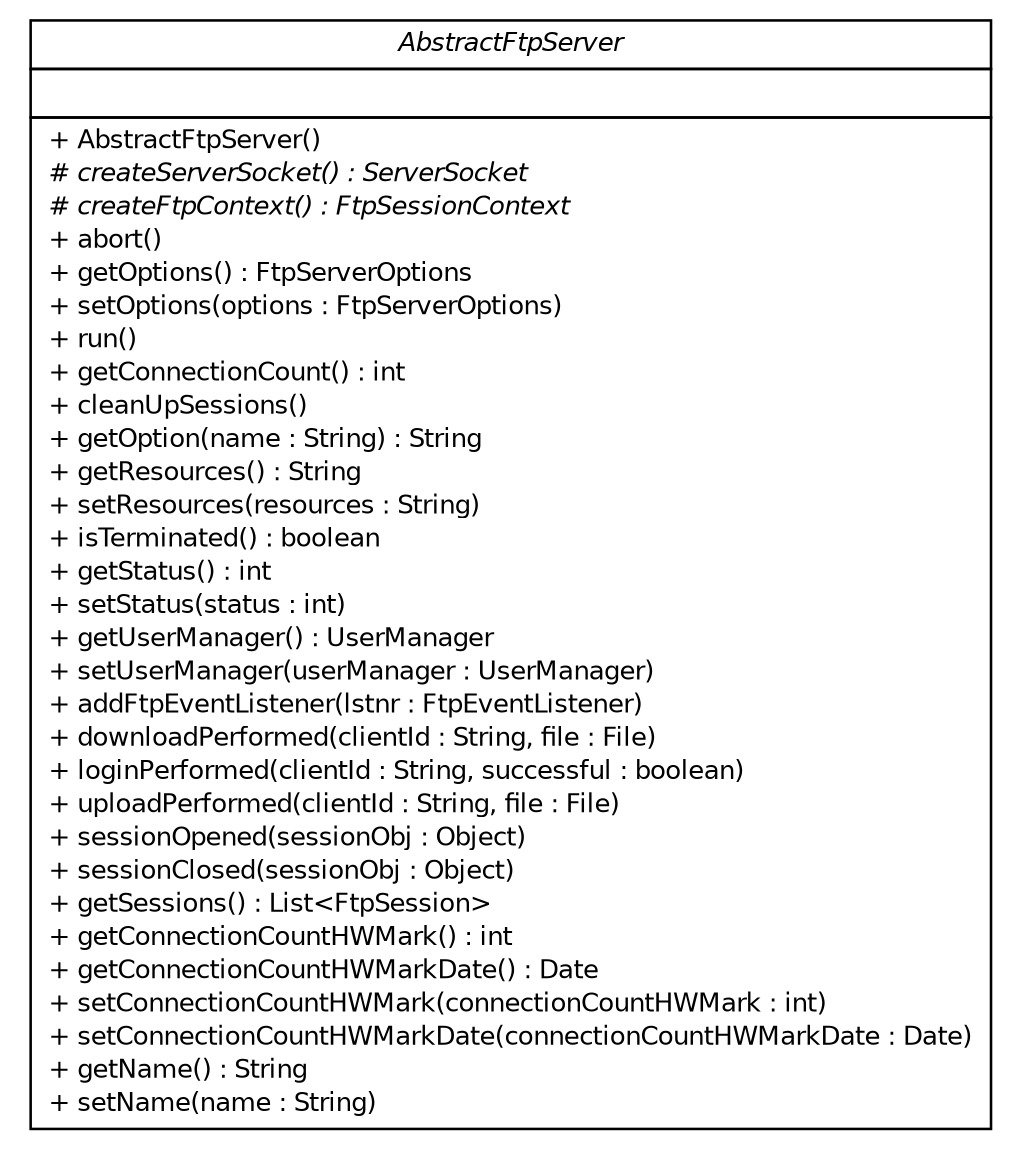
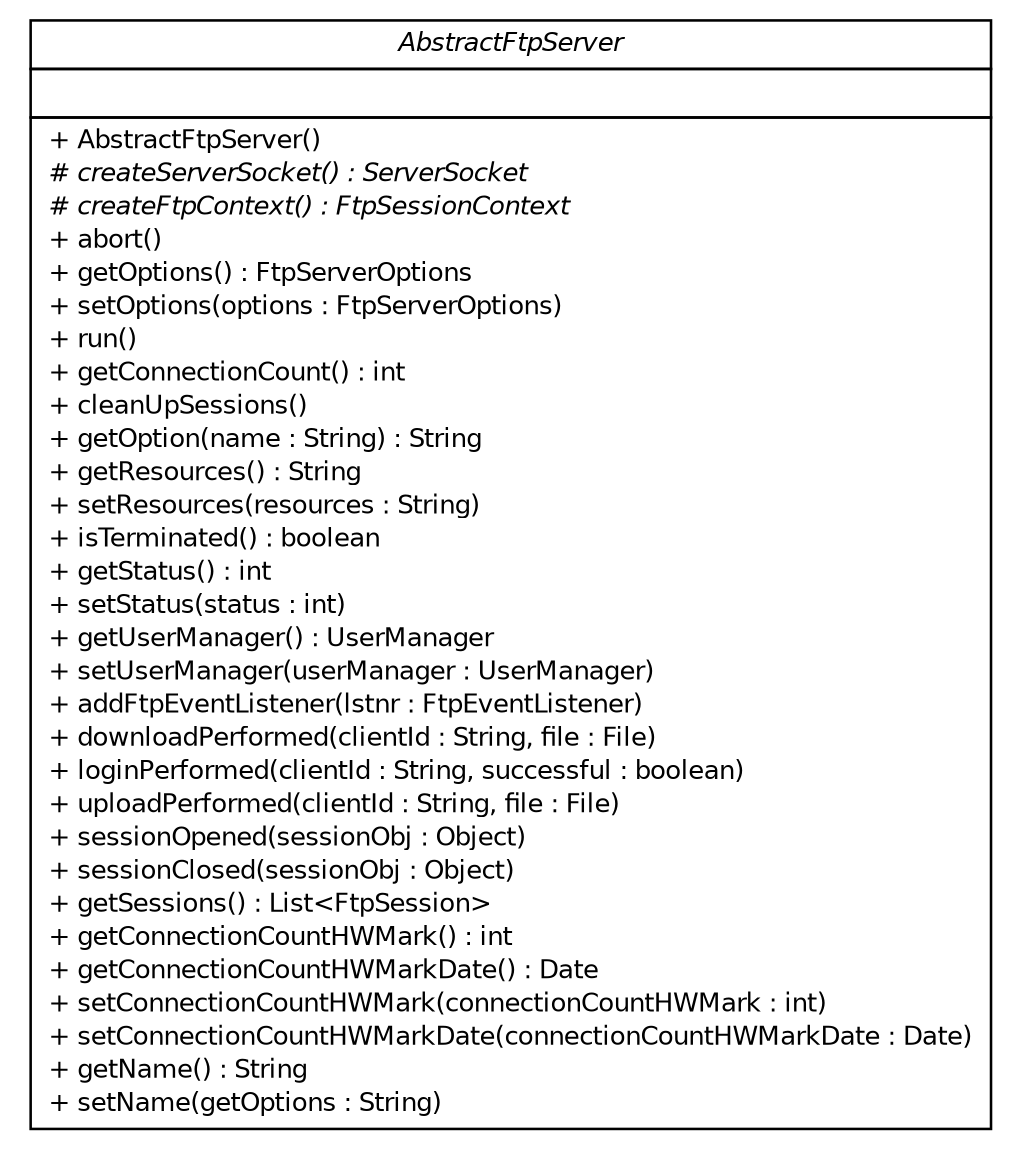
node "AbstractFtpServer": text "+ setName(name : String)" -> "+ setName(getOptions : String)"
